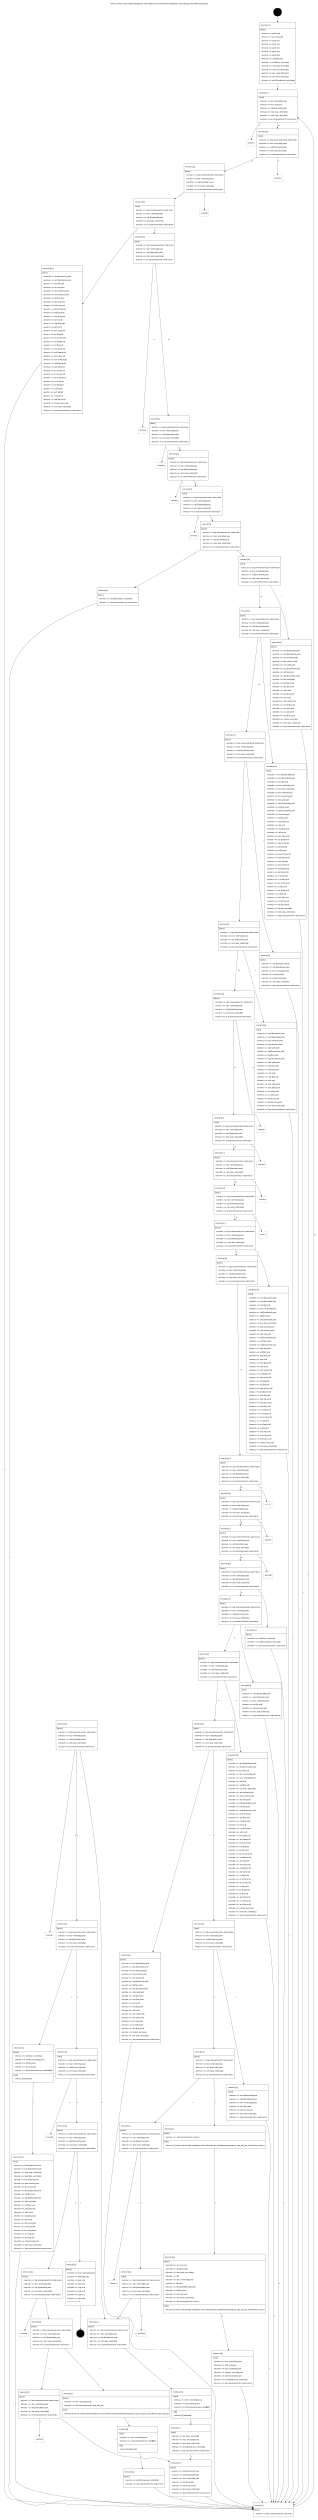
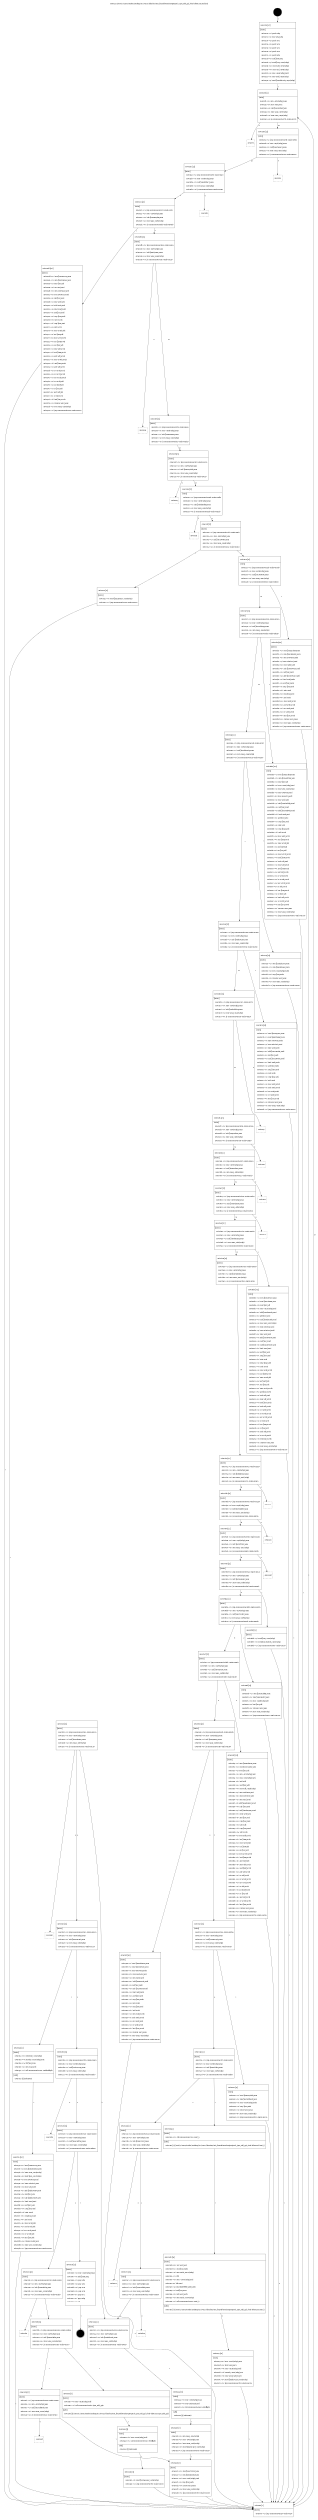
node "0x401d02": removed
